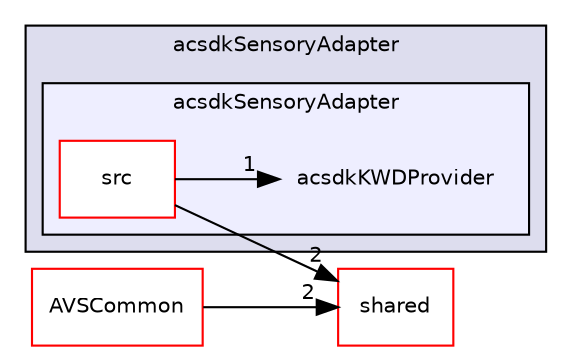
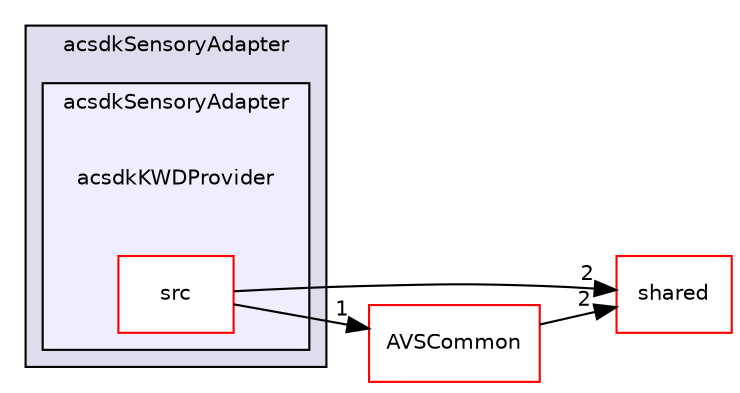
edge "src" -> "acsdkKWDProvider": now "src" -> "AVSCommon"
